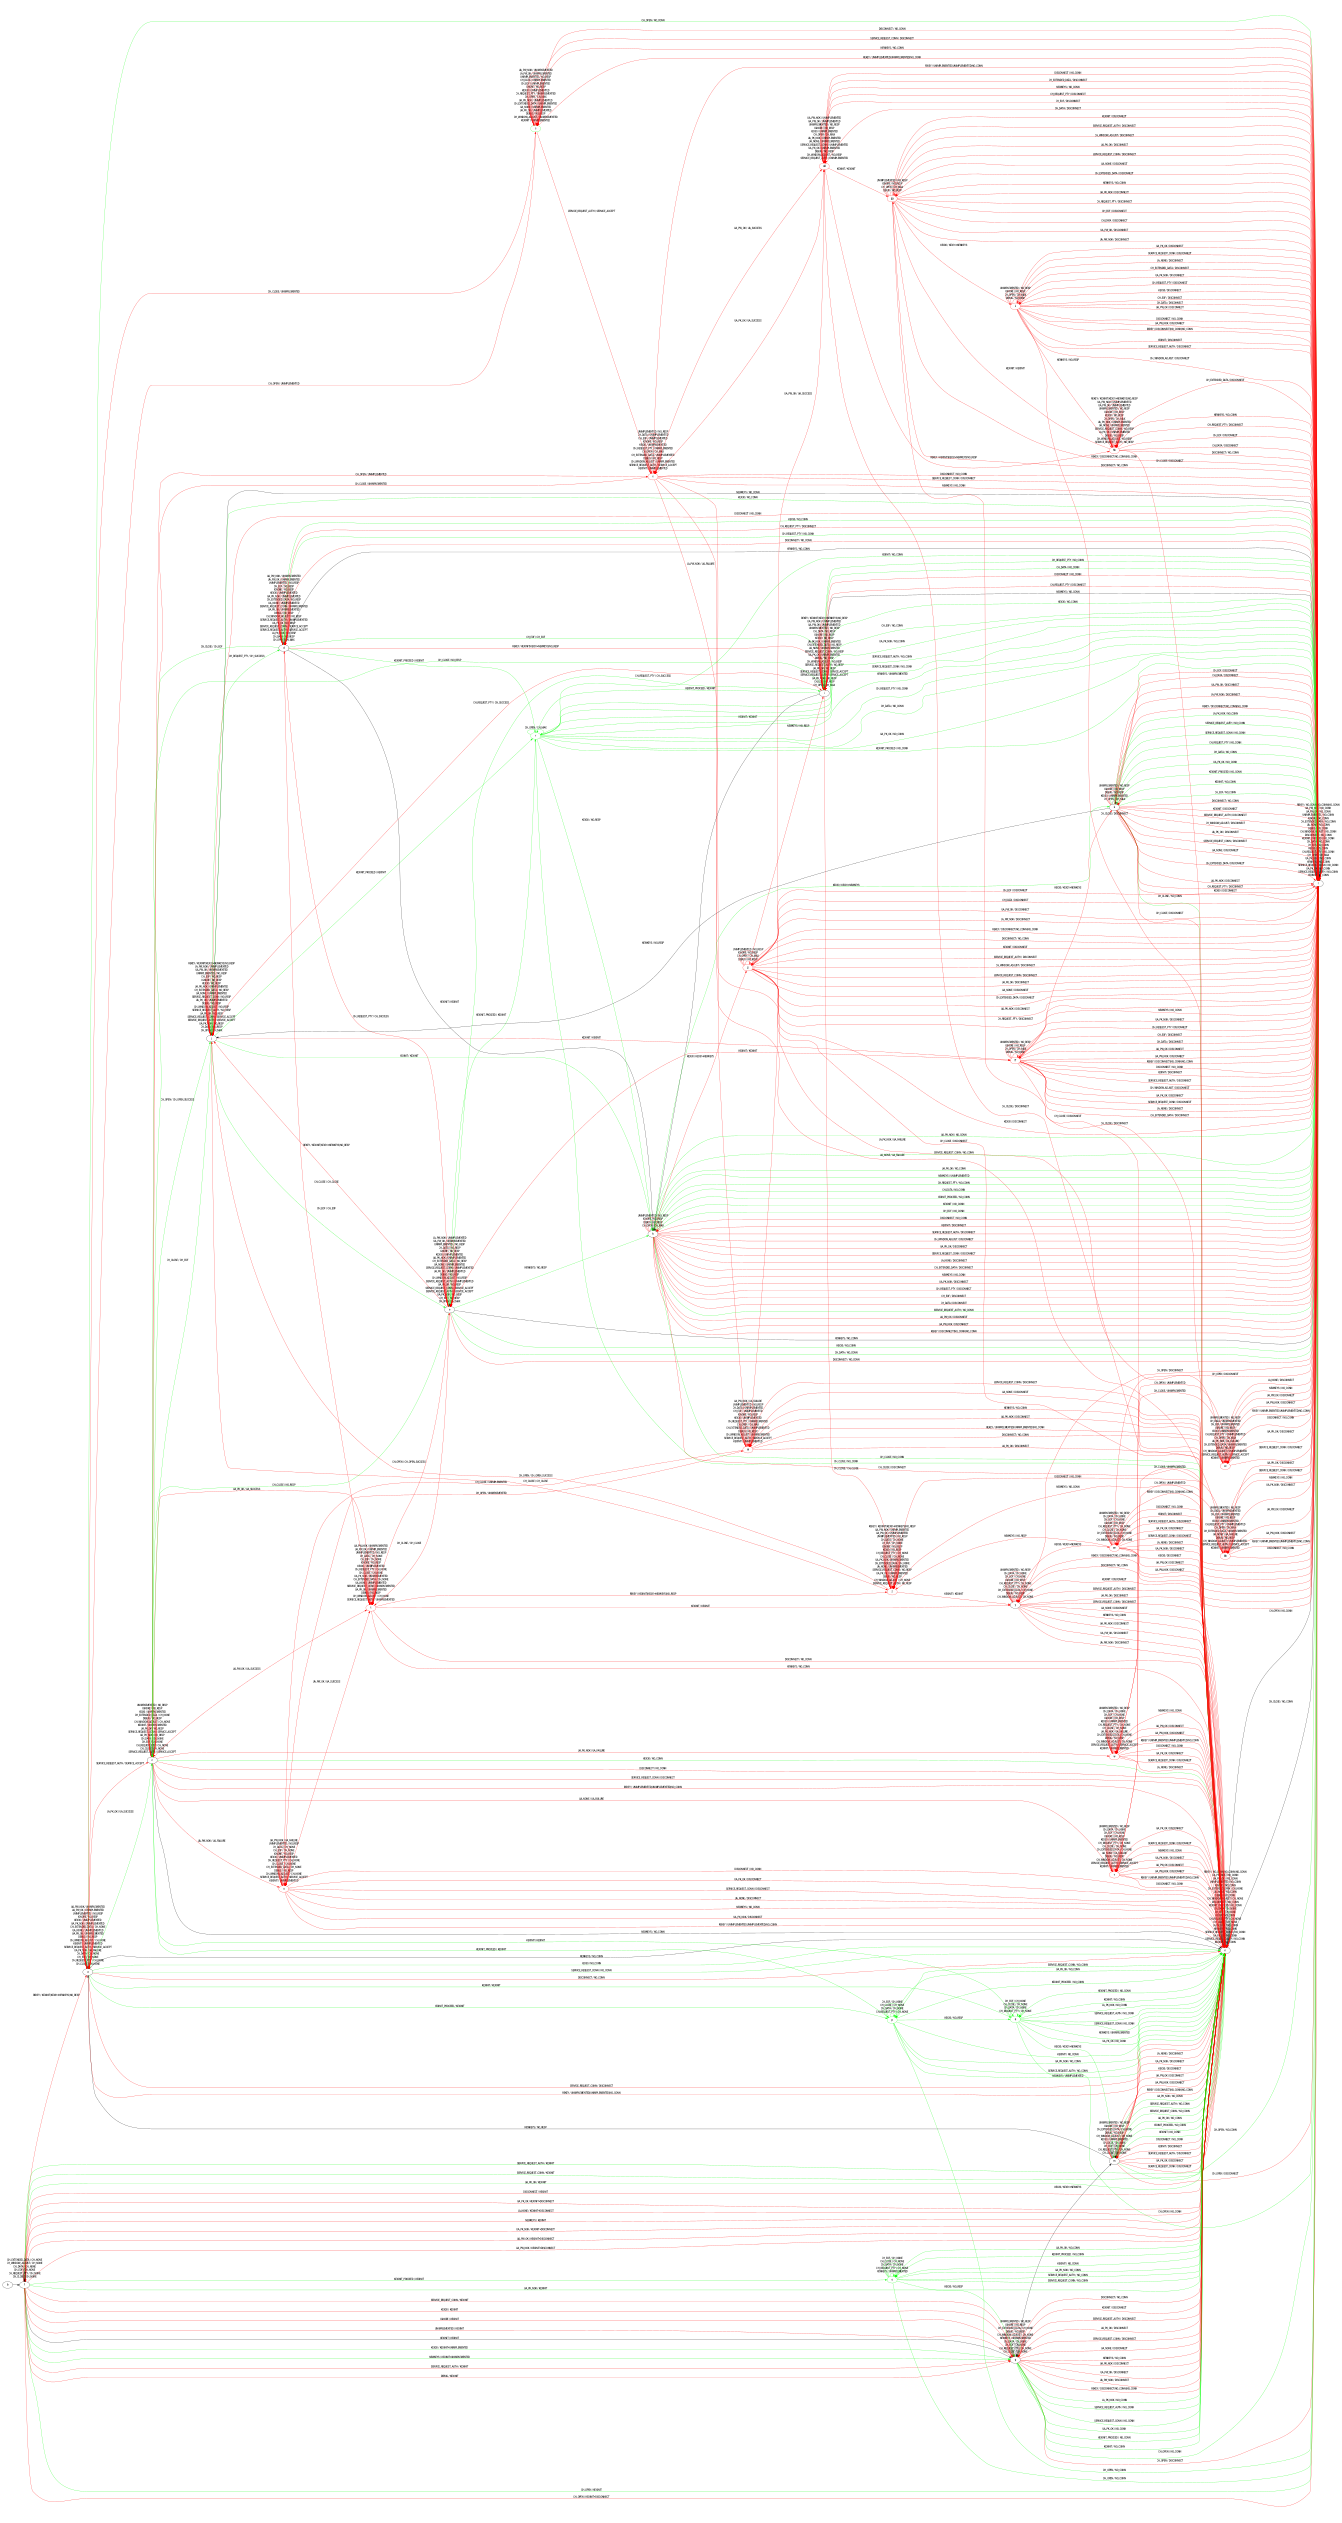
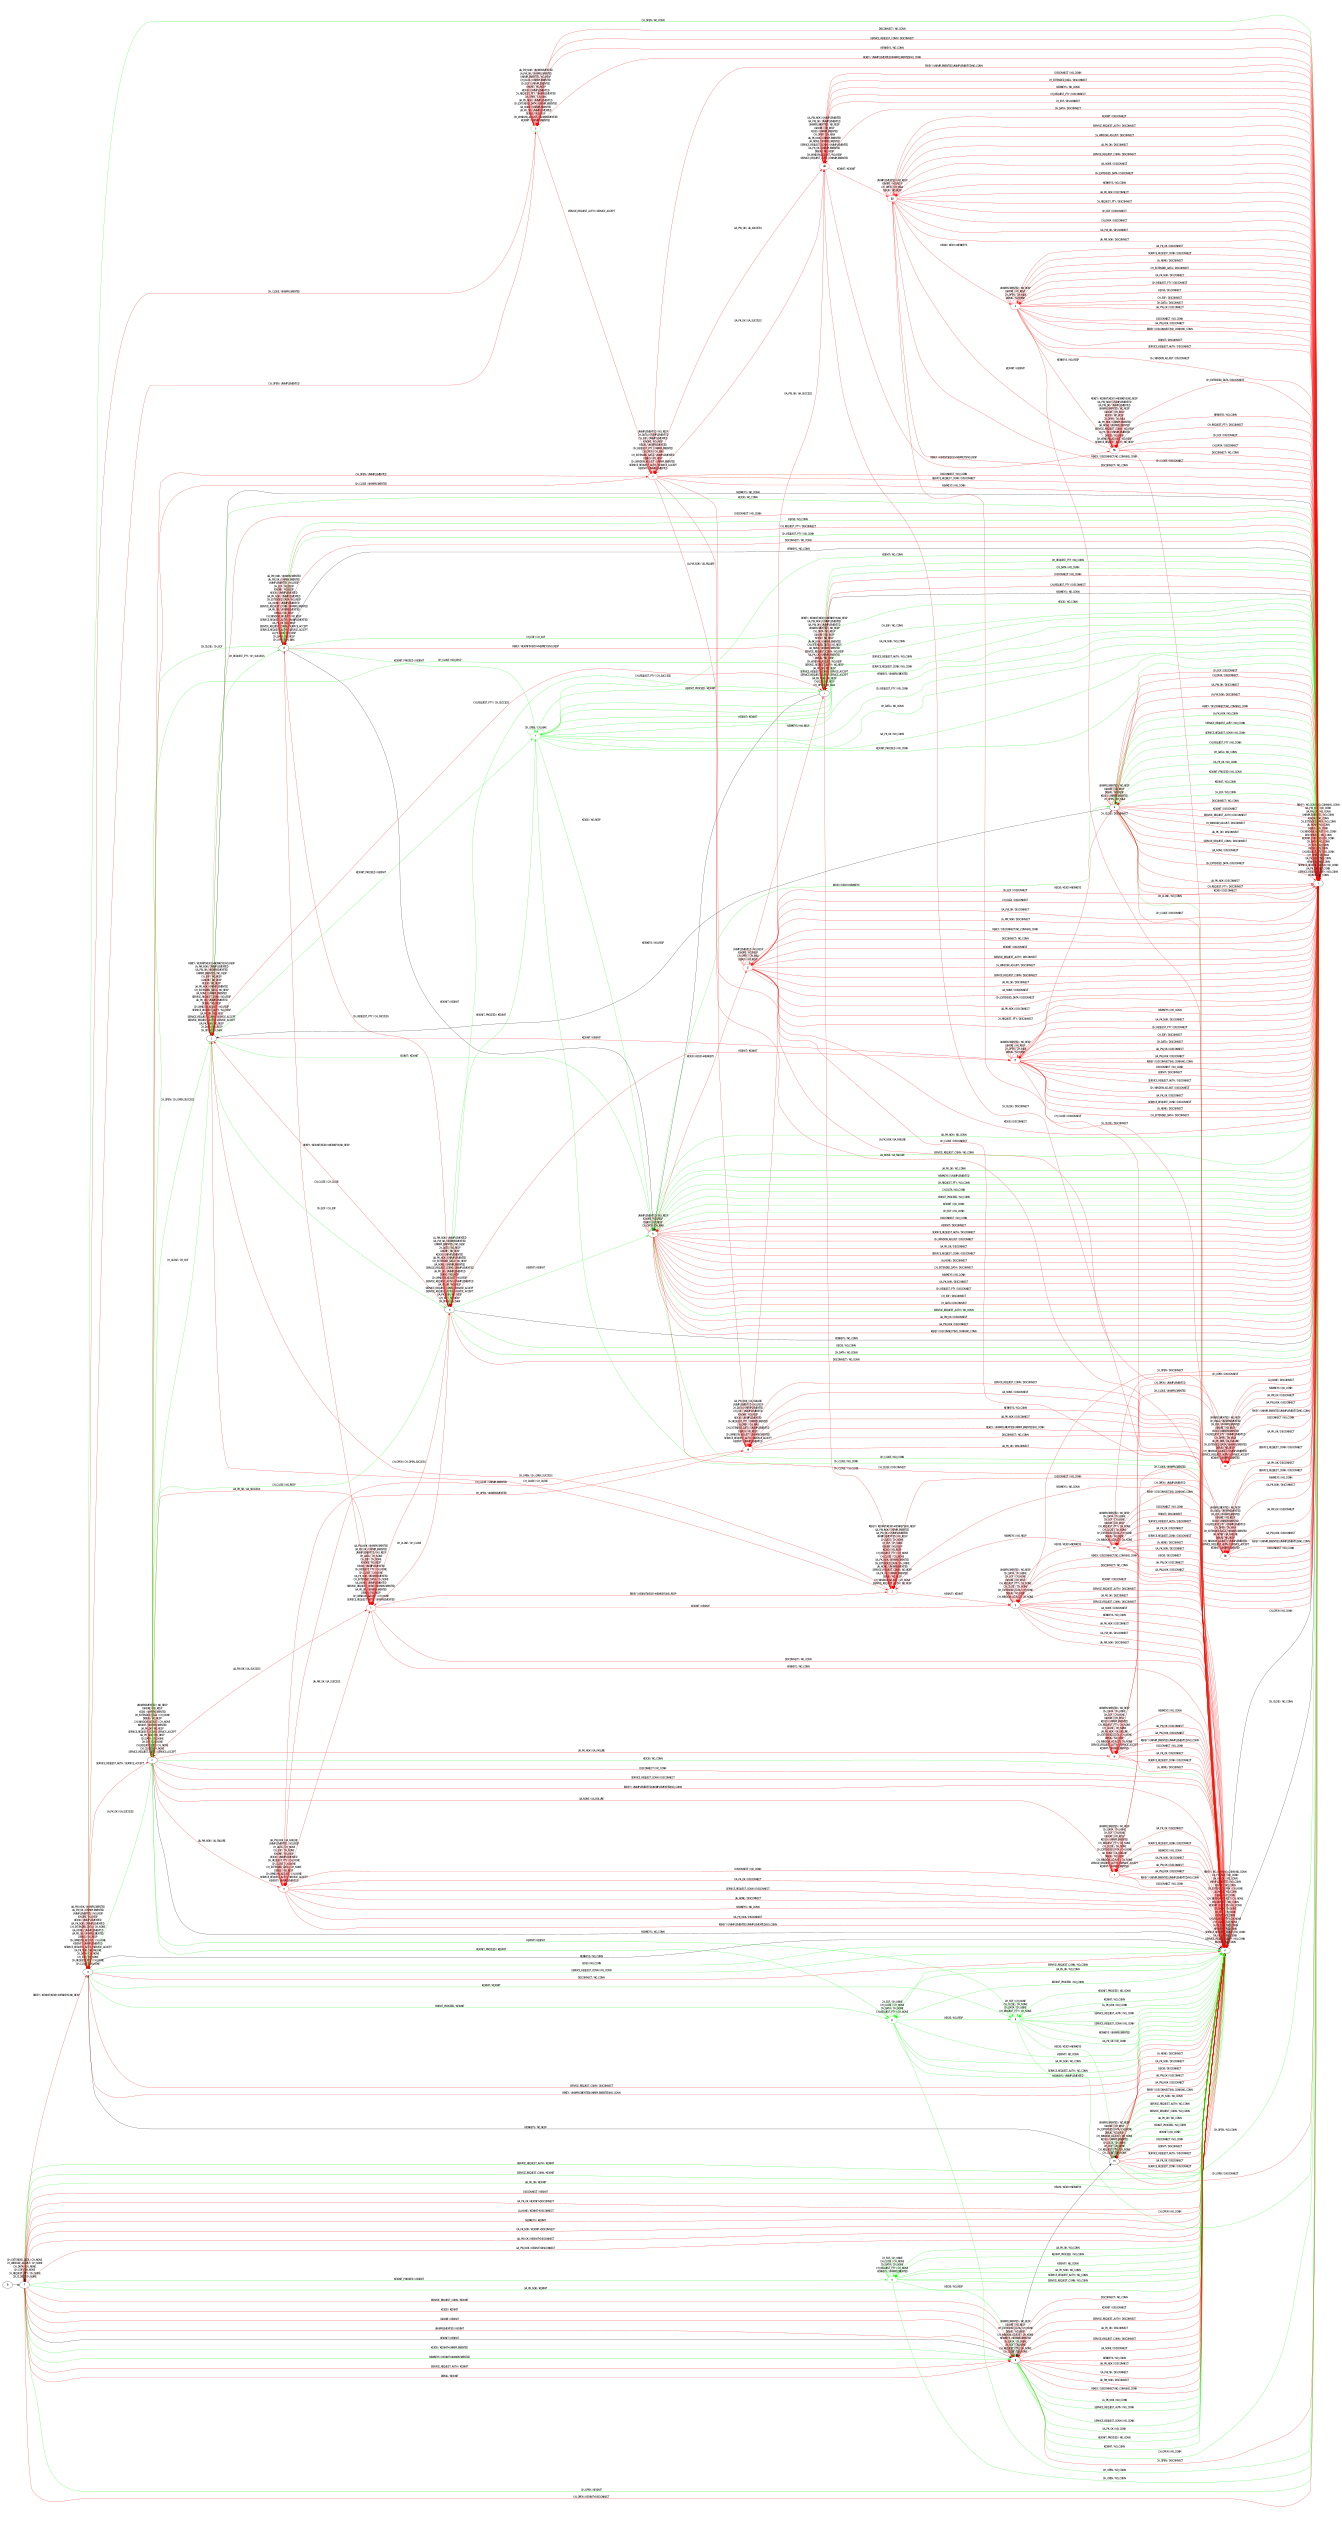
edge "e" -> "h": label "NEWKEYS / NO_RESP" -> "KEXINIT / KEXINIT"
